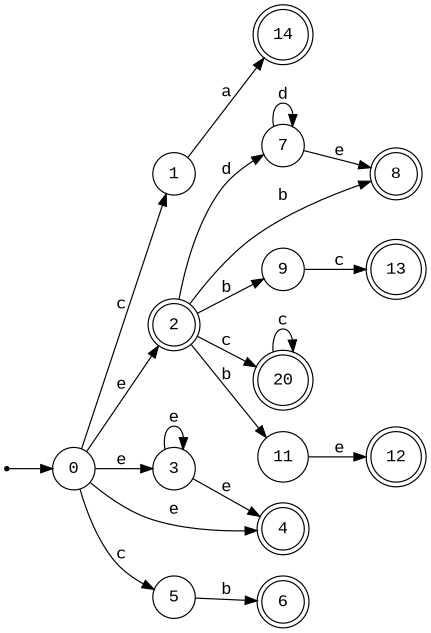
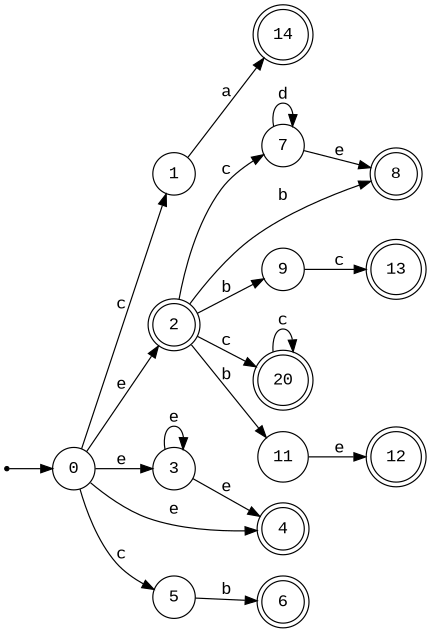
edge "2" -> "7": label "d" -> "c"
